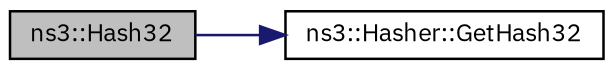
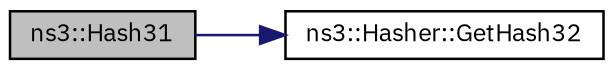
node "ns3::Hash32": label "ns3::Hash32" -> "ns3::Hash31"
